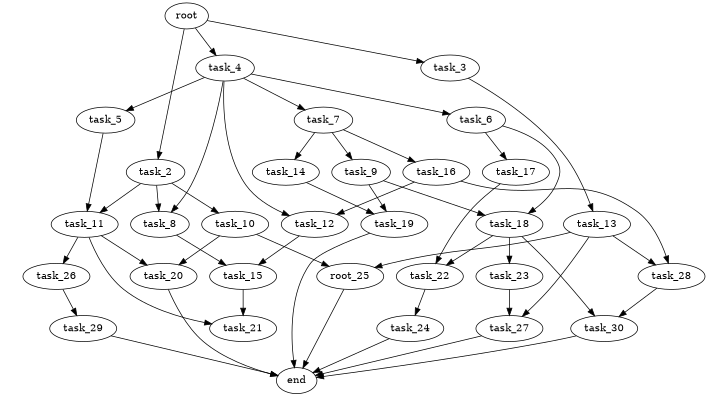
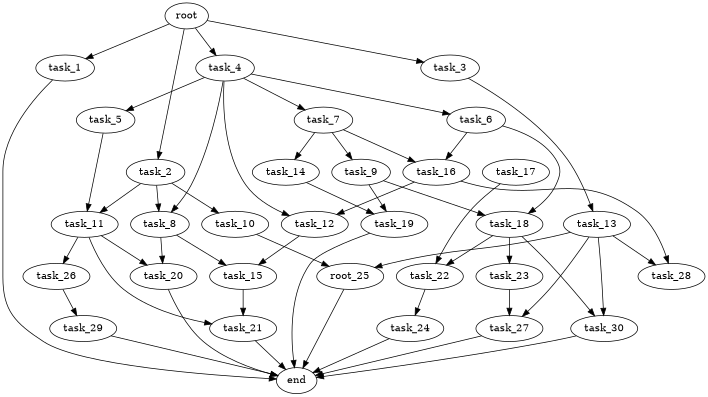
node "task_1": added
edge "task_6" -> "task_17": now "task_6" -> "task_16"
edge "task_10" -> "task_20": now "task_8" -> "task_20"
edge "task_28" -> "task_30": now "task_13" -> "task_30"
edge "task_21" -> "end": added
